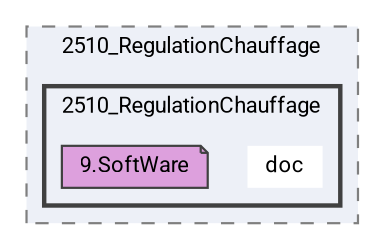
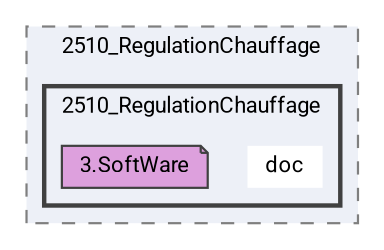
node "9.SoftWare": label "9.SoftWare" -> "3.SoftWare"
